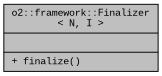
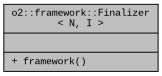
node "o2::framework::Finalizer": text "+ finalize()" -> "+ framework()"
